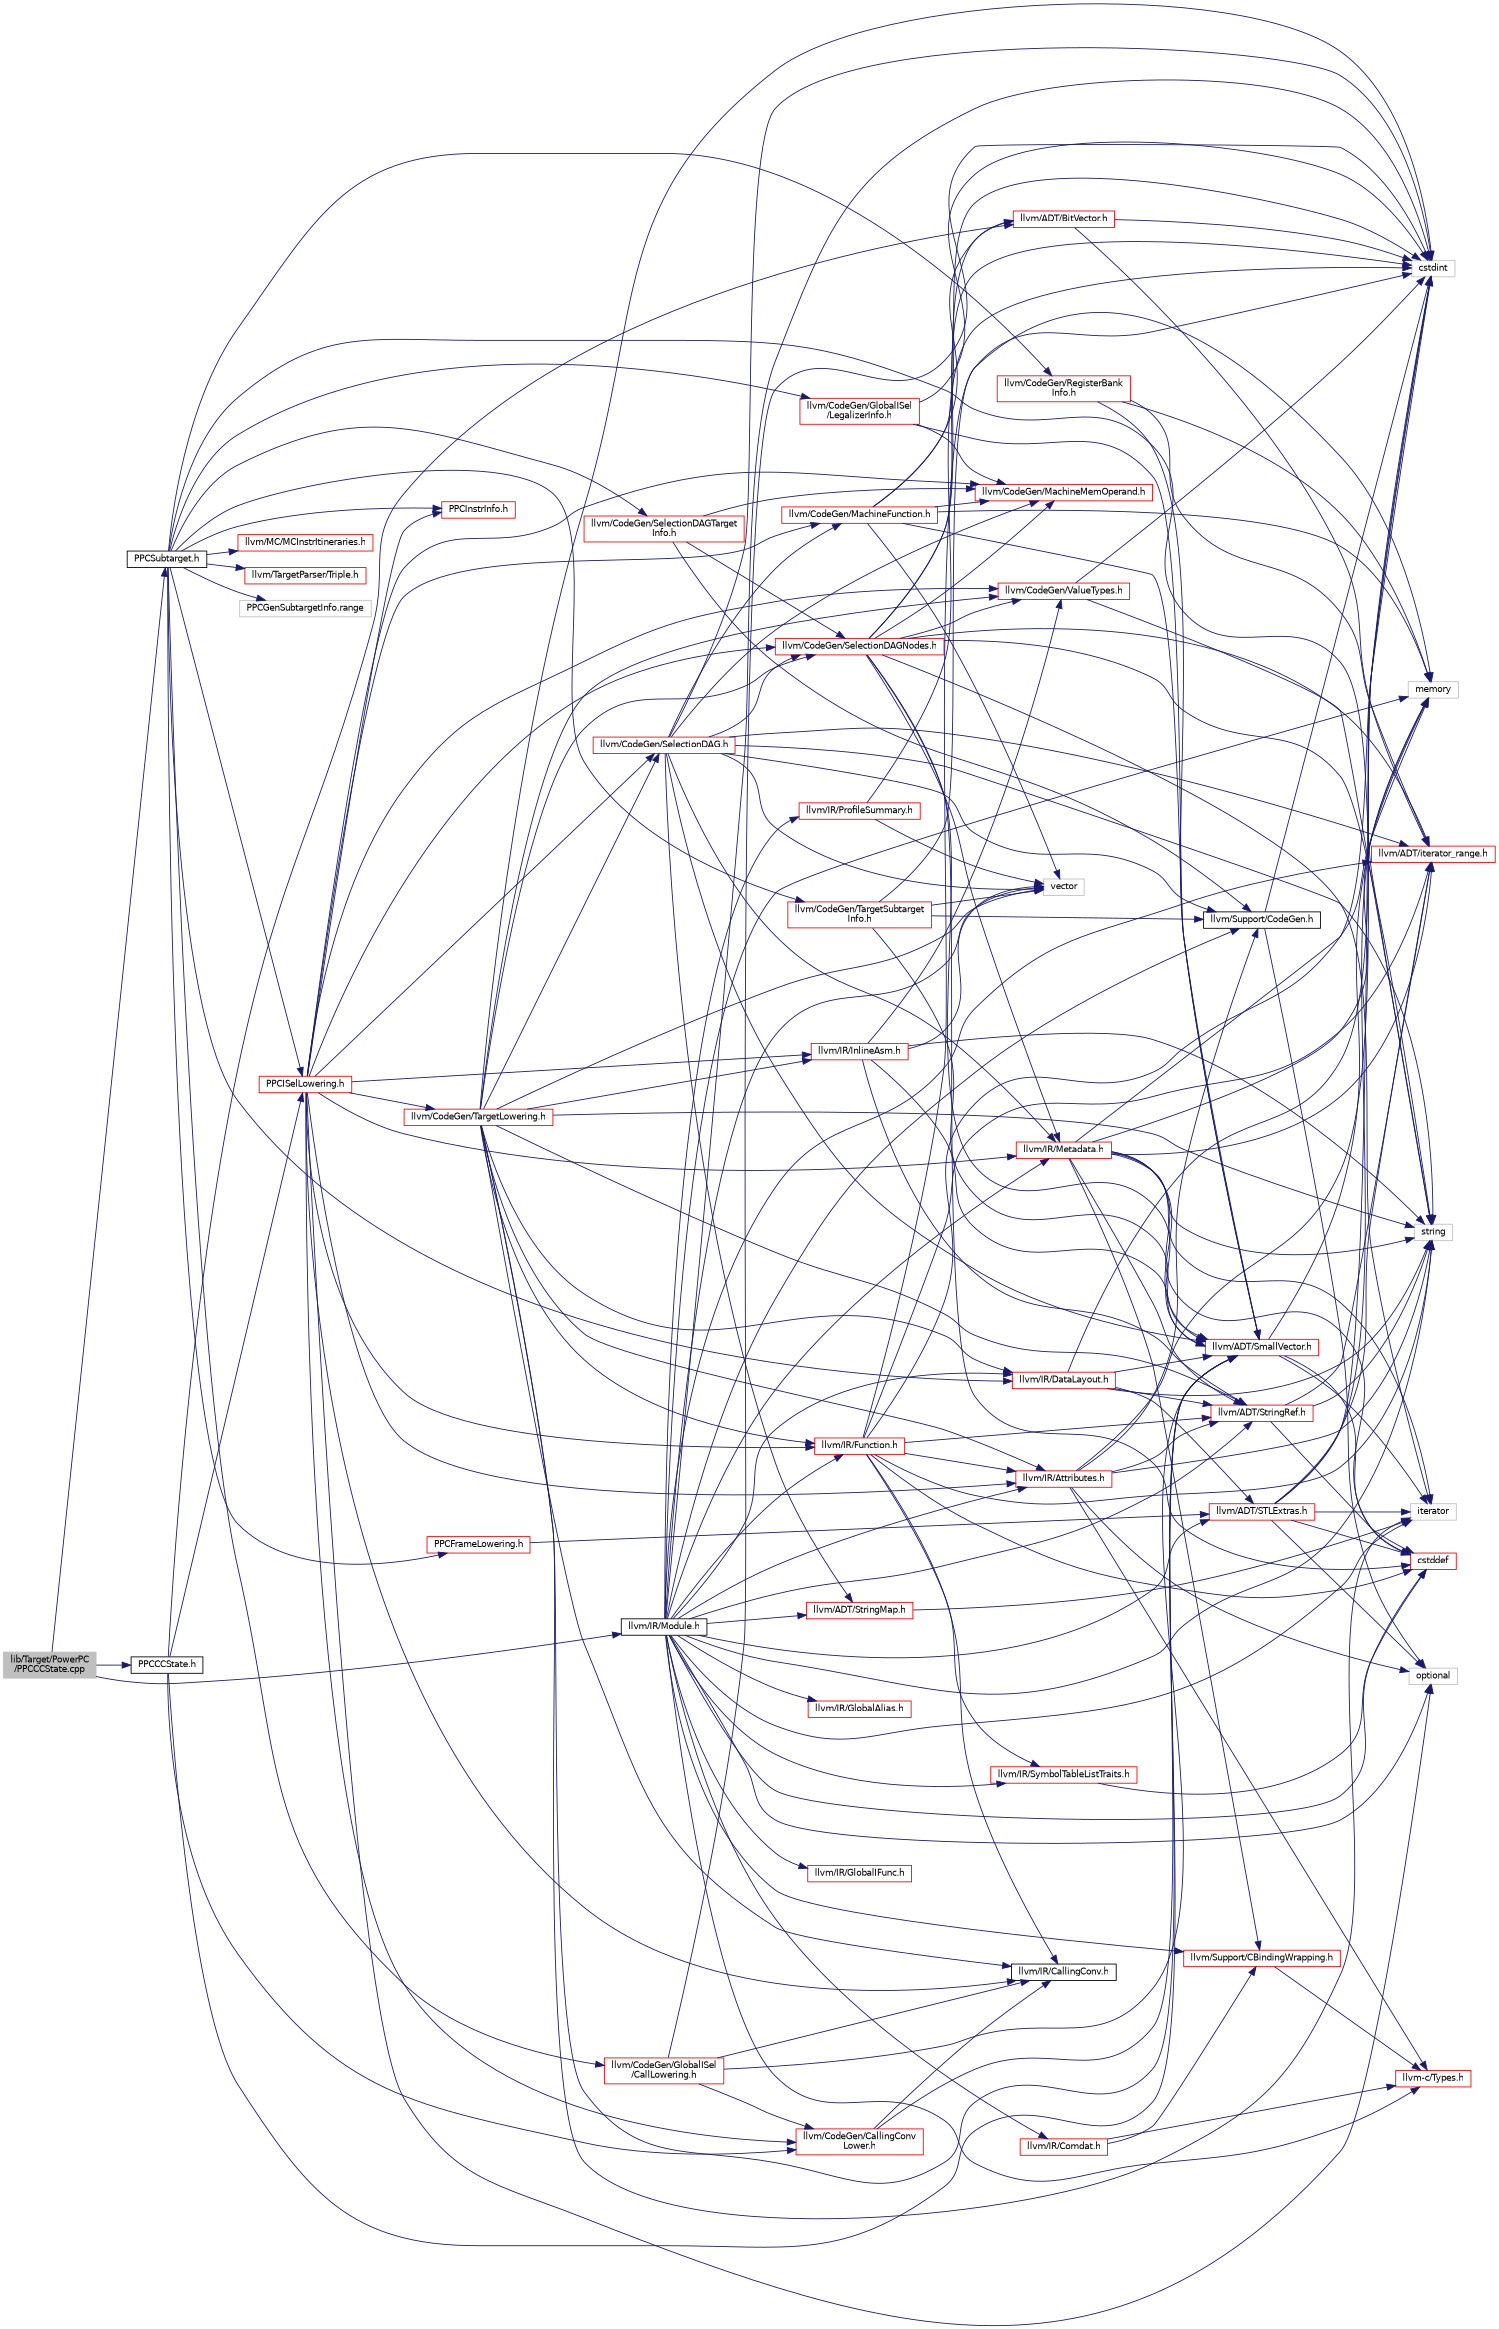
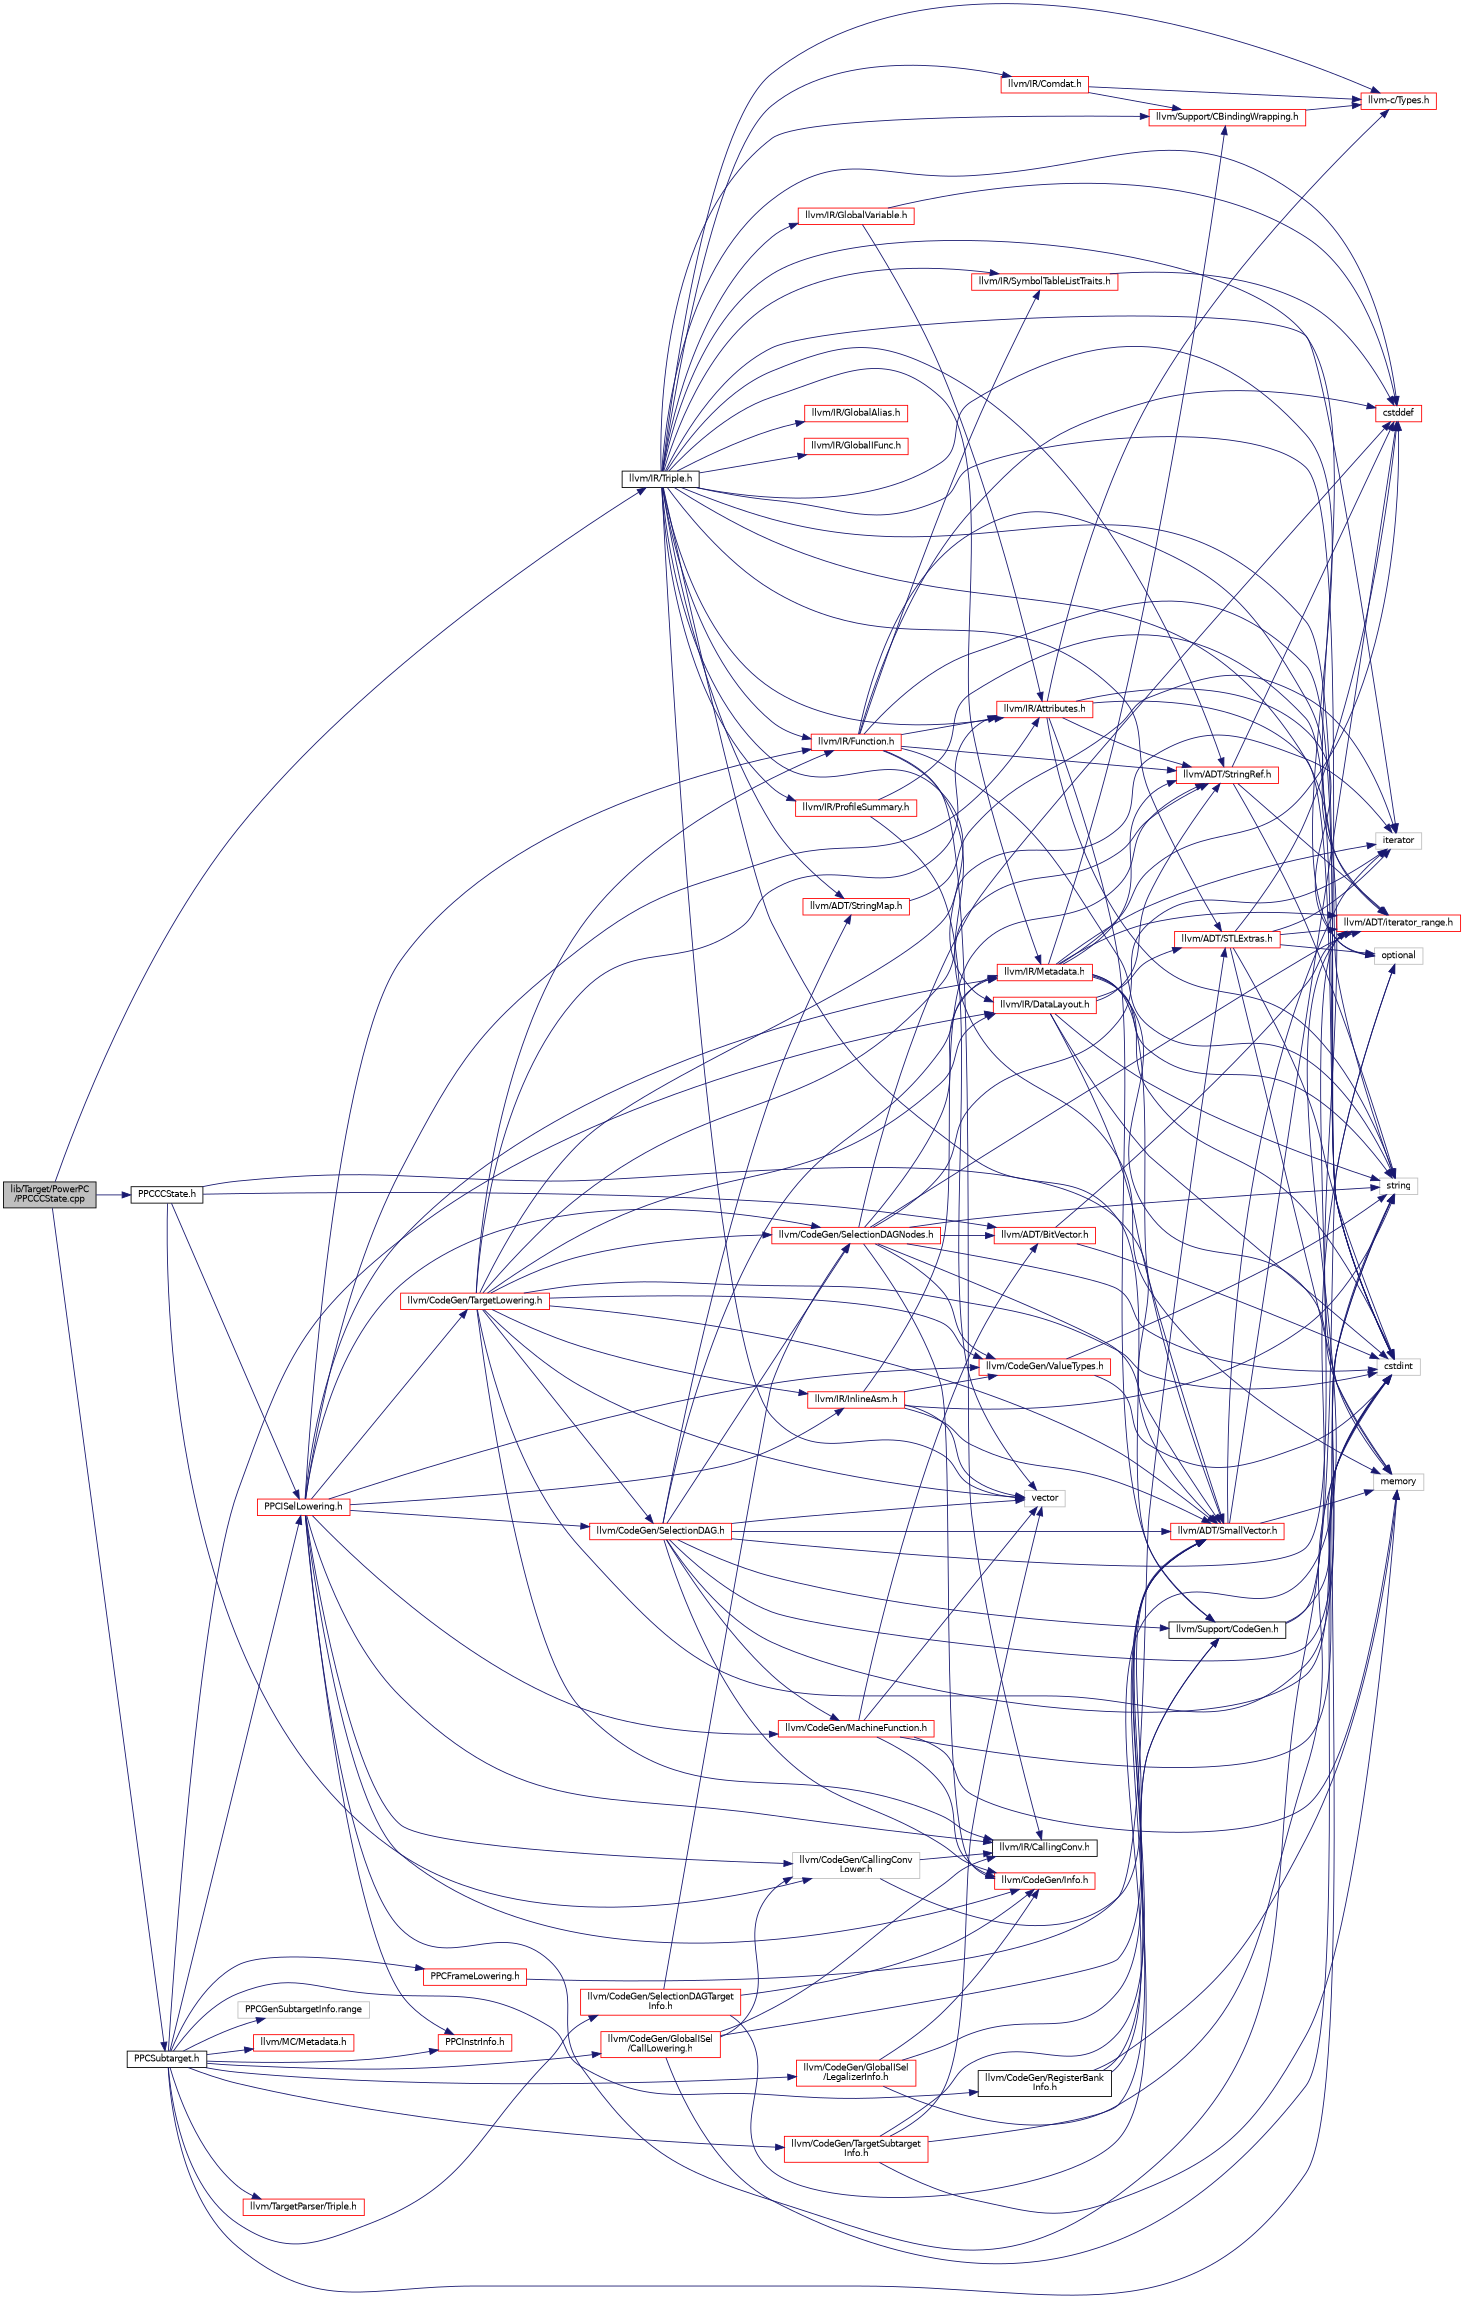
node "llvm/IR/GlobalVariable.h": added
node "llvm/CodeGen/RegisterBank Info.h": color red -> black
node "llvm/CodeGen/MachineMemOperand.h": label "llvm/CodeGen/MachineMemOperand.h" -> "llvm/CodeGen/Info.h"
node "llvm/MC/MCInstrItineraries.h": label "llvm/MC/MCInstrItineraries.h" -> "llvm/MC/Metadata.h"
edge "llvm/CodeGen/MachineFunction.h" -> "llvm/ADT/SmallVector.h": removed
node "llvm/IR/Module.h": label "llvm/IR/Module.h" -> "llvm/IR/Triple.h"
node "lib/Target/PowerPC /PPCCCState.cpp": color grey75 -> black
node "llvm/CodeGen/CallingConv Lower.h": color red -> grey75
